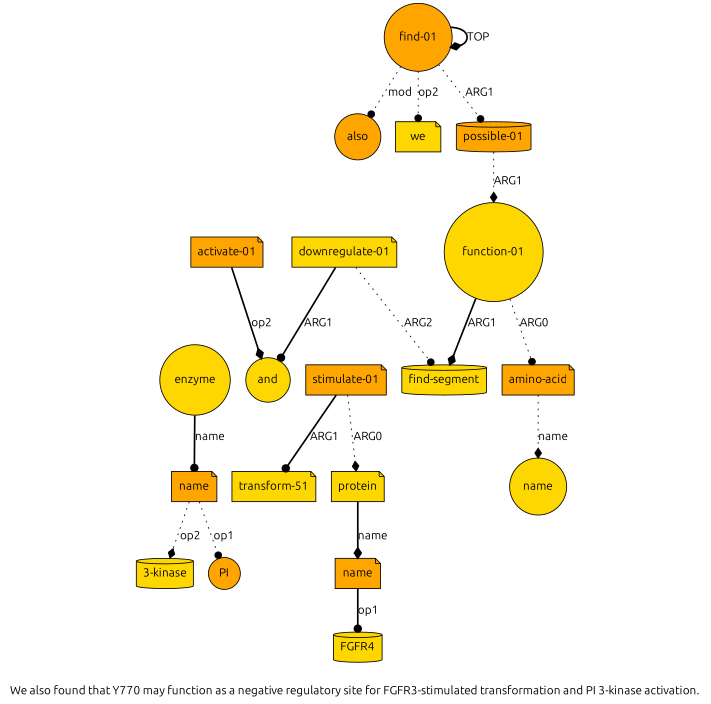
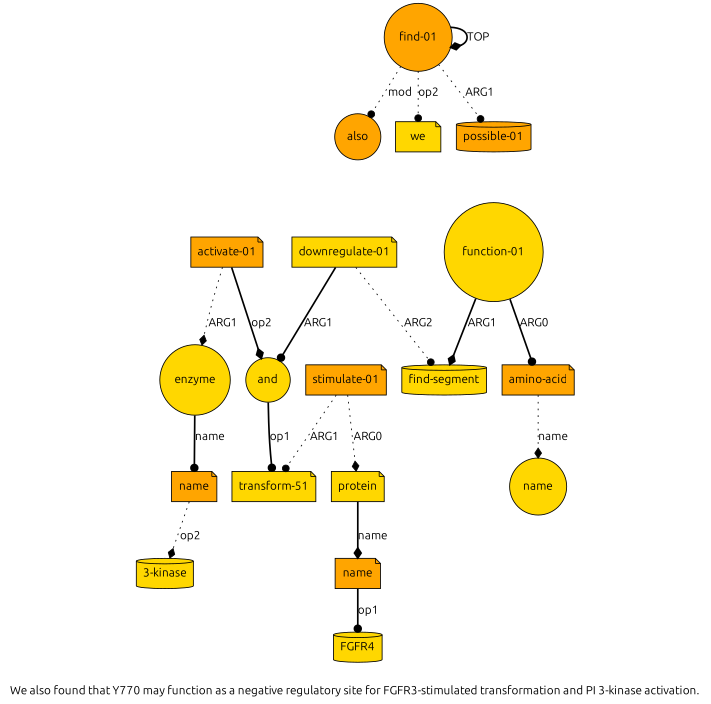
edge "possible-01" -> "function-01": removed, label "ARG1"
edge "activate-01" -> "enzyme": added, label "ARG1"
edge "function-01" -> "amino-acid": style dotted -> bold
edge "stimulate-01" -> "transform-51": style bold -> dotted
edge "and" -> "transform-51": added, label "op1"
node "PI": removed
